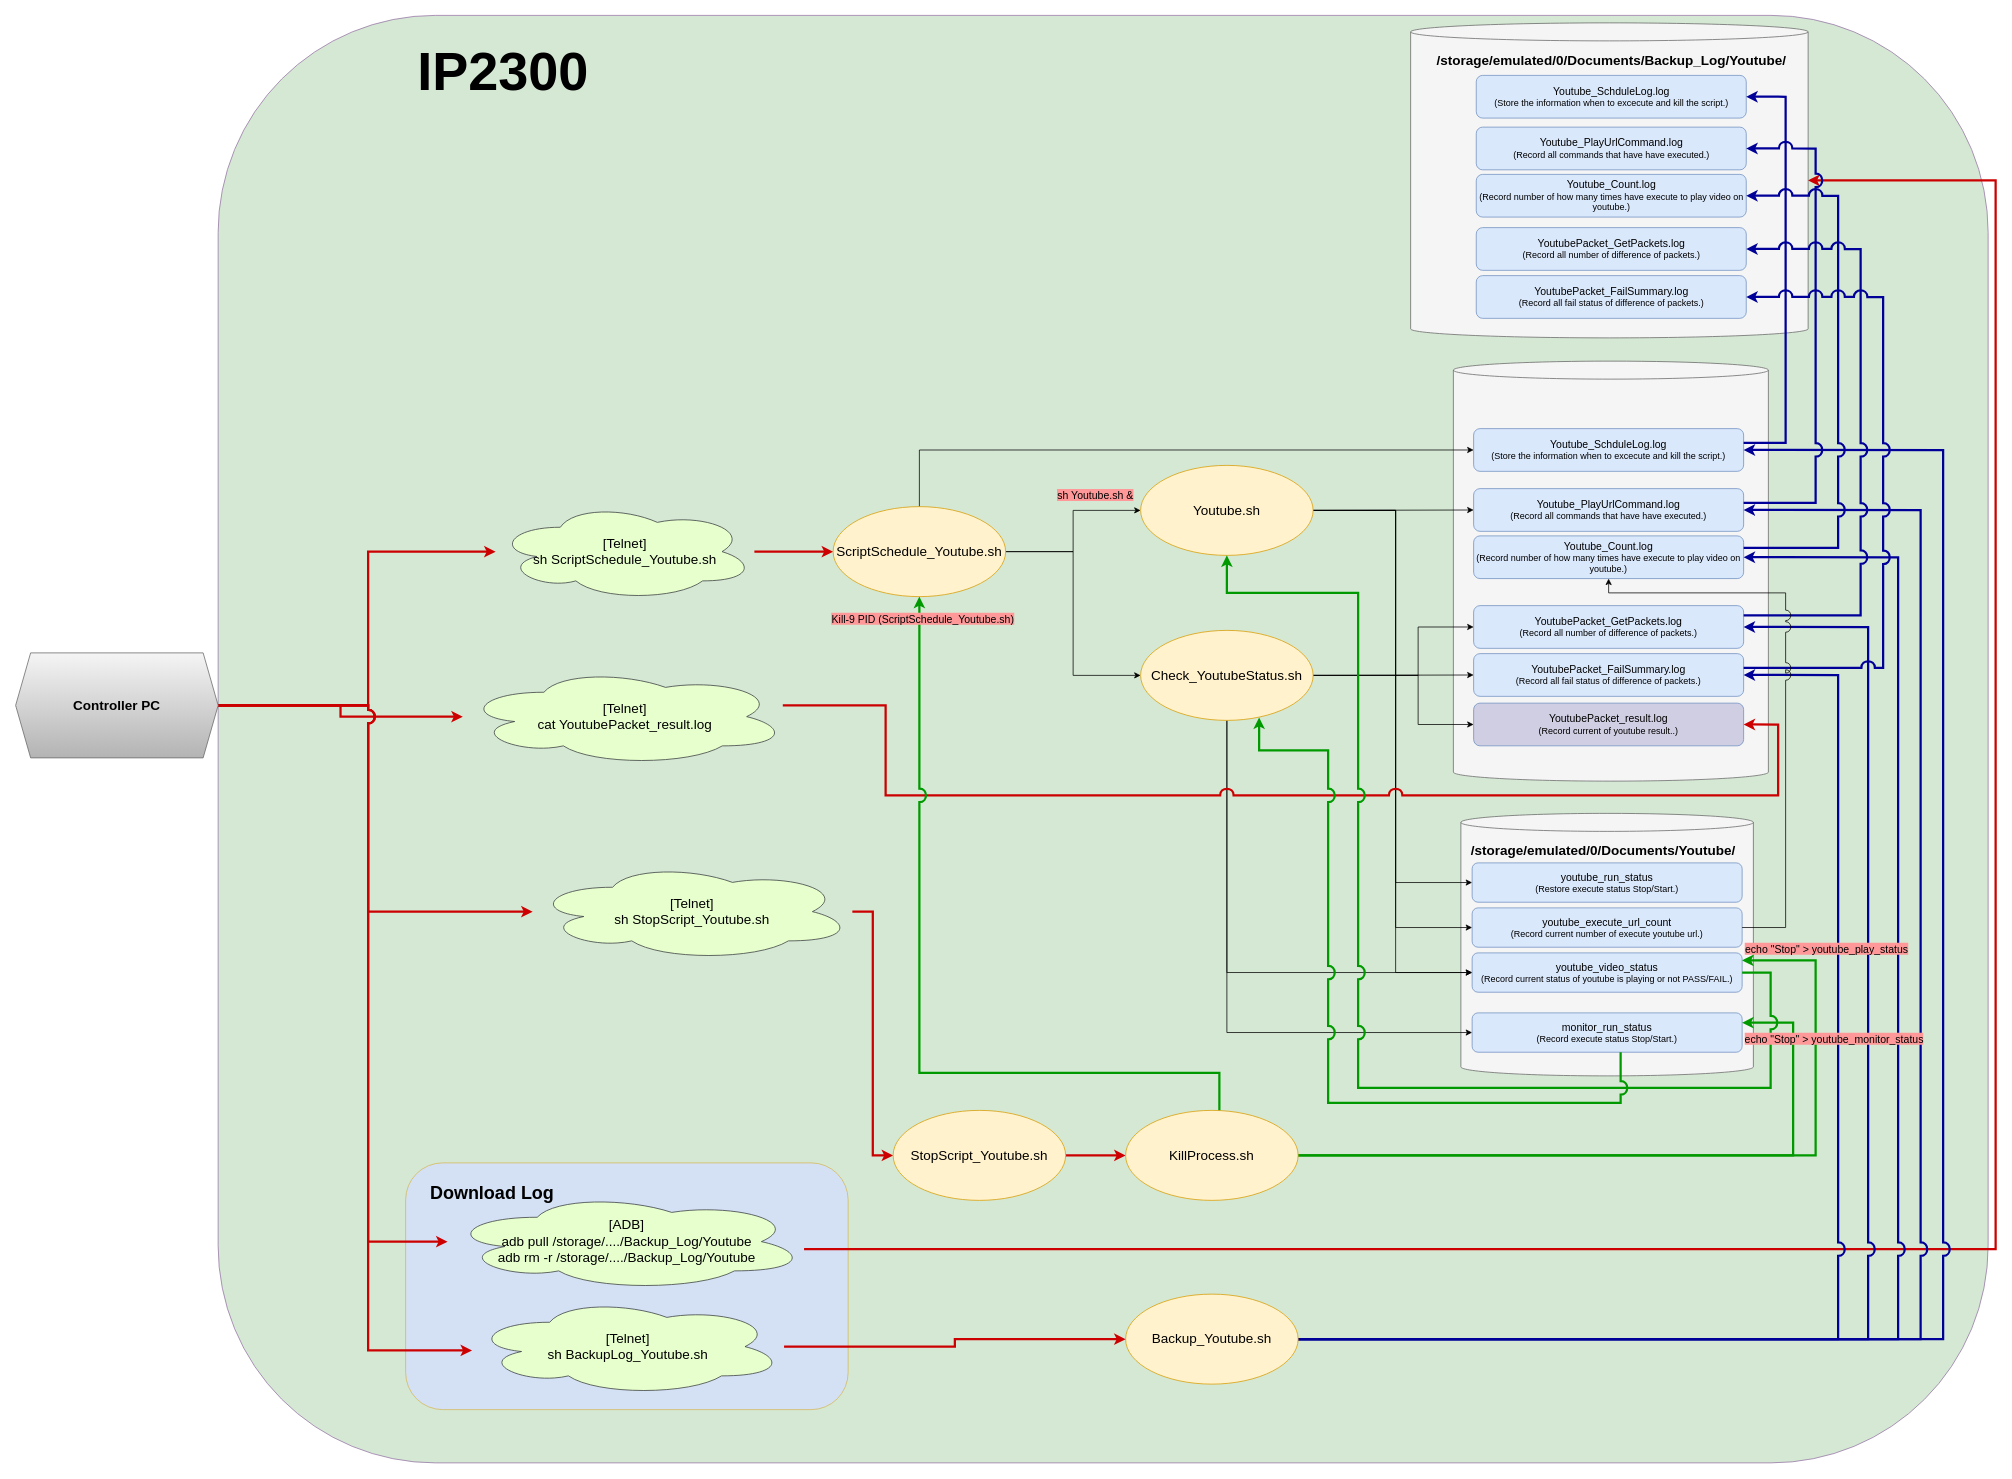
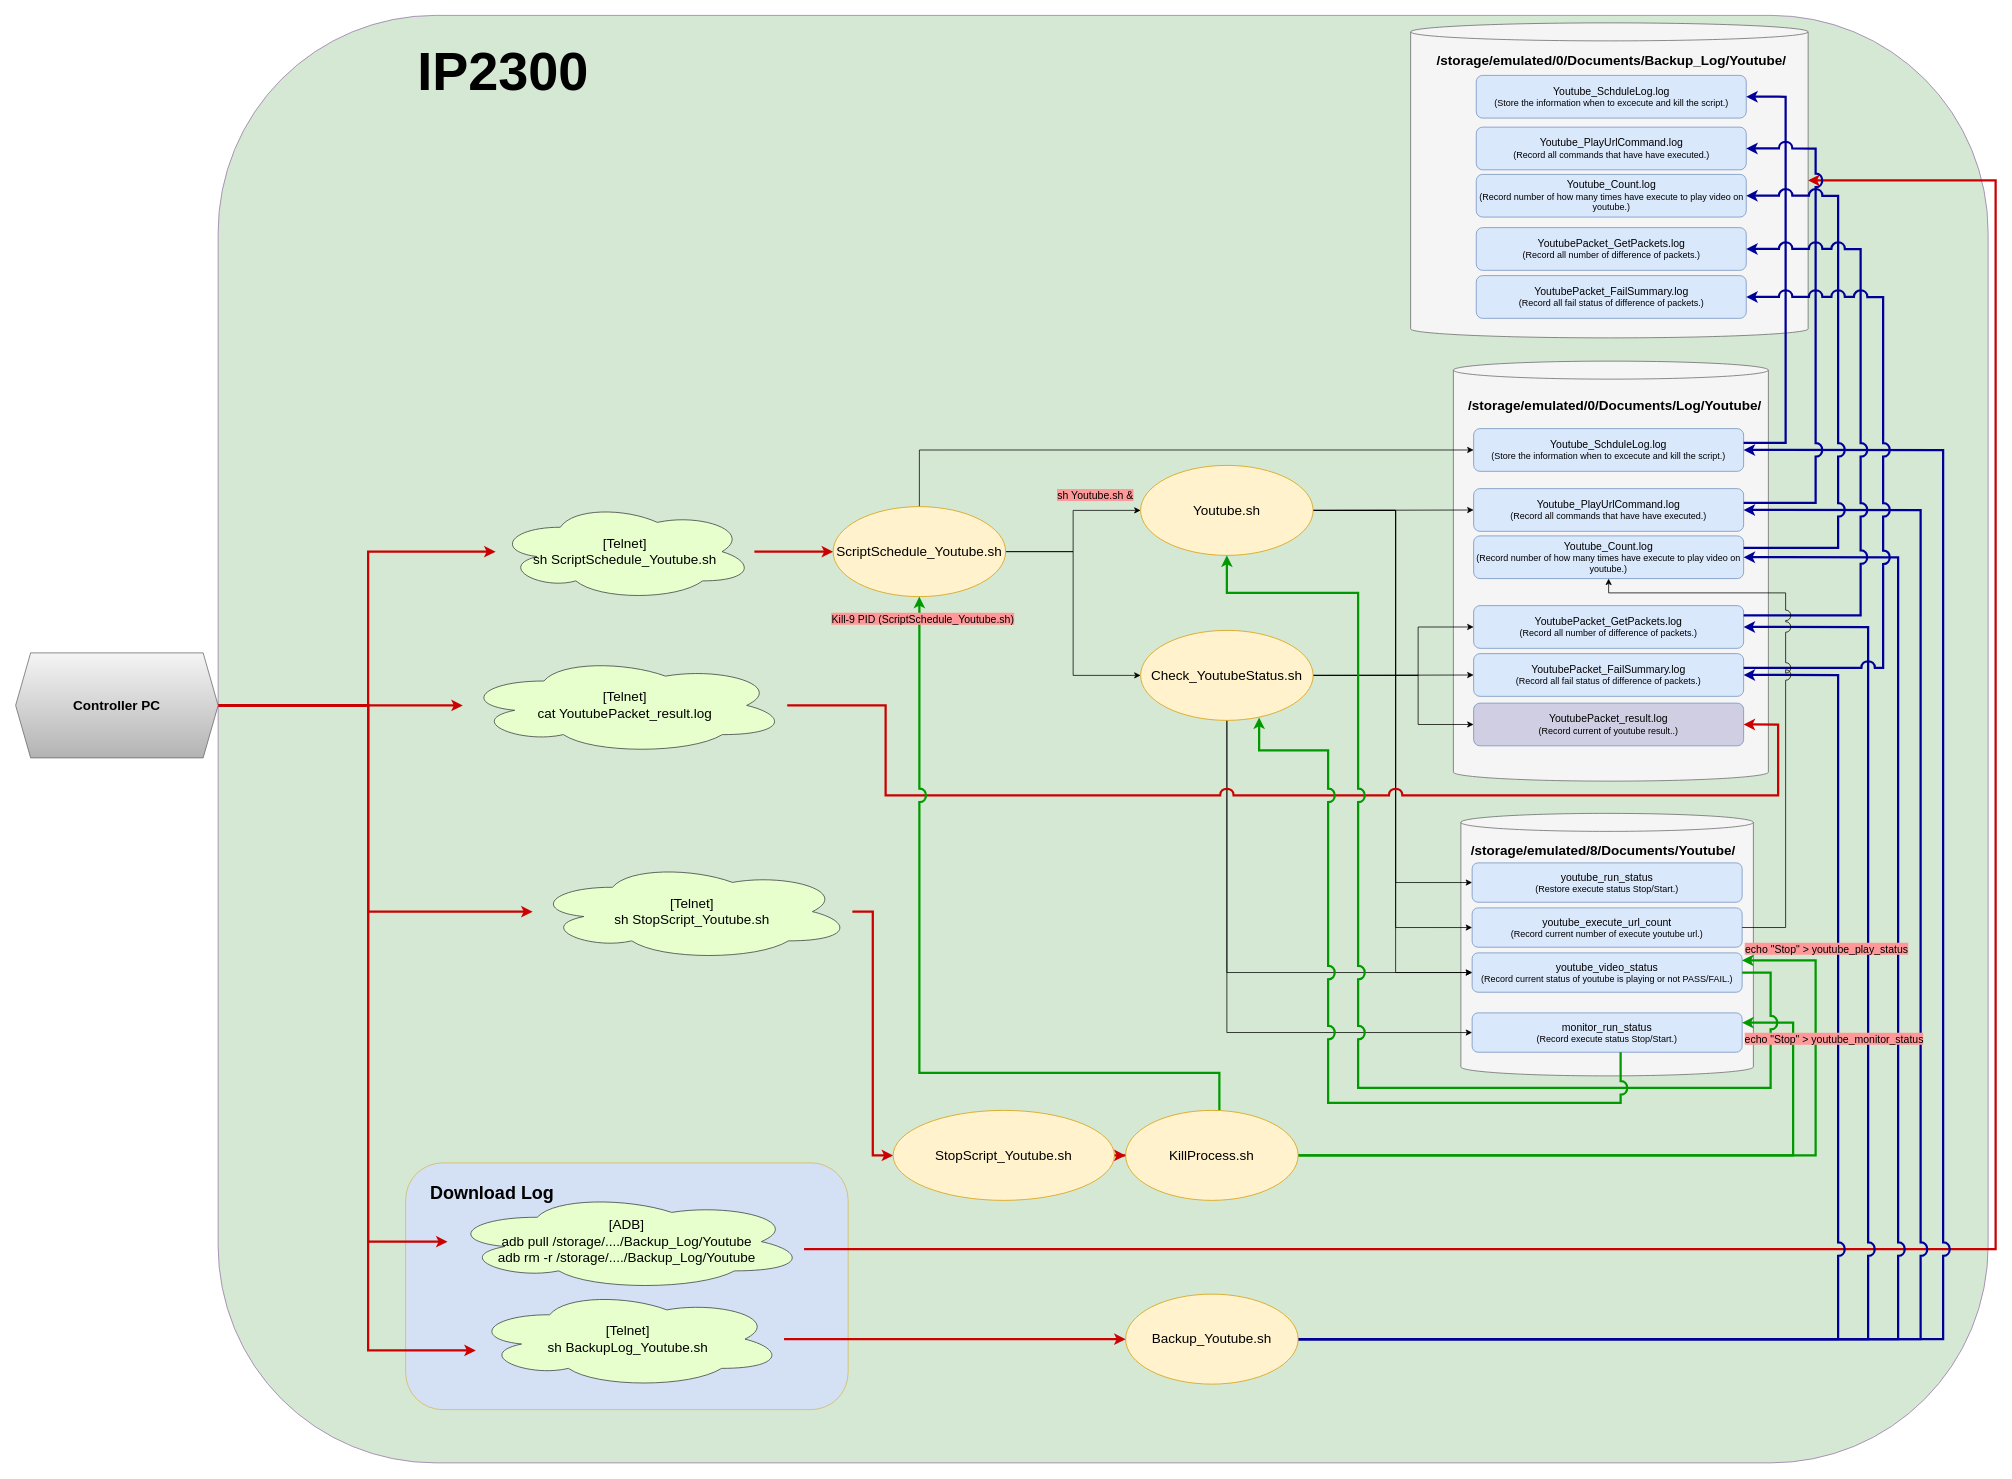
node "/storage/emulated/0/Documents/Log/Youtube/": added
node "[Telnet]cat YoutubePacket_result.log": moved (625, 717) -> (625, 705)
node "/storage/emulated/0/Documents/Youtube/": label "/storage/emulated/0/Documents/Youtube/" -> "/storage/emulated/8/Documents/Youtube/"
node "StopScript_Youtube.sh": size 173x90 -> 221x90
node "[Telnet] sh BackupLog_Youtube.sh": moved (628, 1347) -> (628, 1339)
